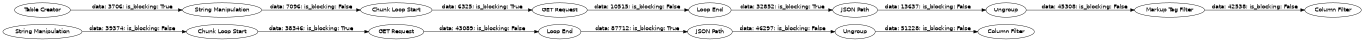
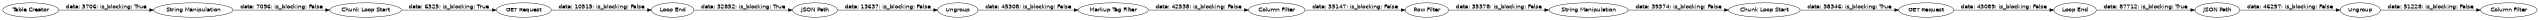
node "Row Filter": added
